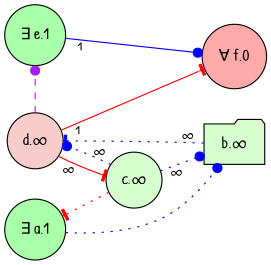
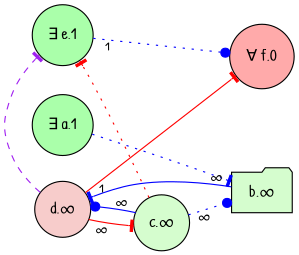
edge "∃ e.1" -> "∀ f.0": style solid -> dotted
edge "d.∞" -> "∃ e.1": arrowhead dot -> tee
edge "b.∞" -> "d.∞": style dotted -> solid
edge "c.∞" -> "d.∞": style dotted -> solid
edge "c.∞" -> "∃ a.1": now "c.∞" -> "∃ e.1"
edge "∃ a.1" -> "b.∞": arrowhead dot -> tee
